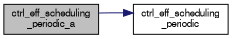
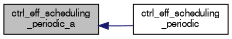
edge "ctrl_eff_scheduling _periodic_a" -> "ctrl_eff_scheduling _periodic": reversed
